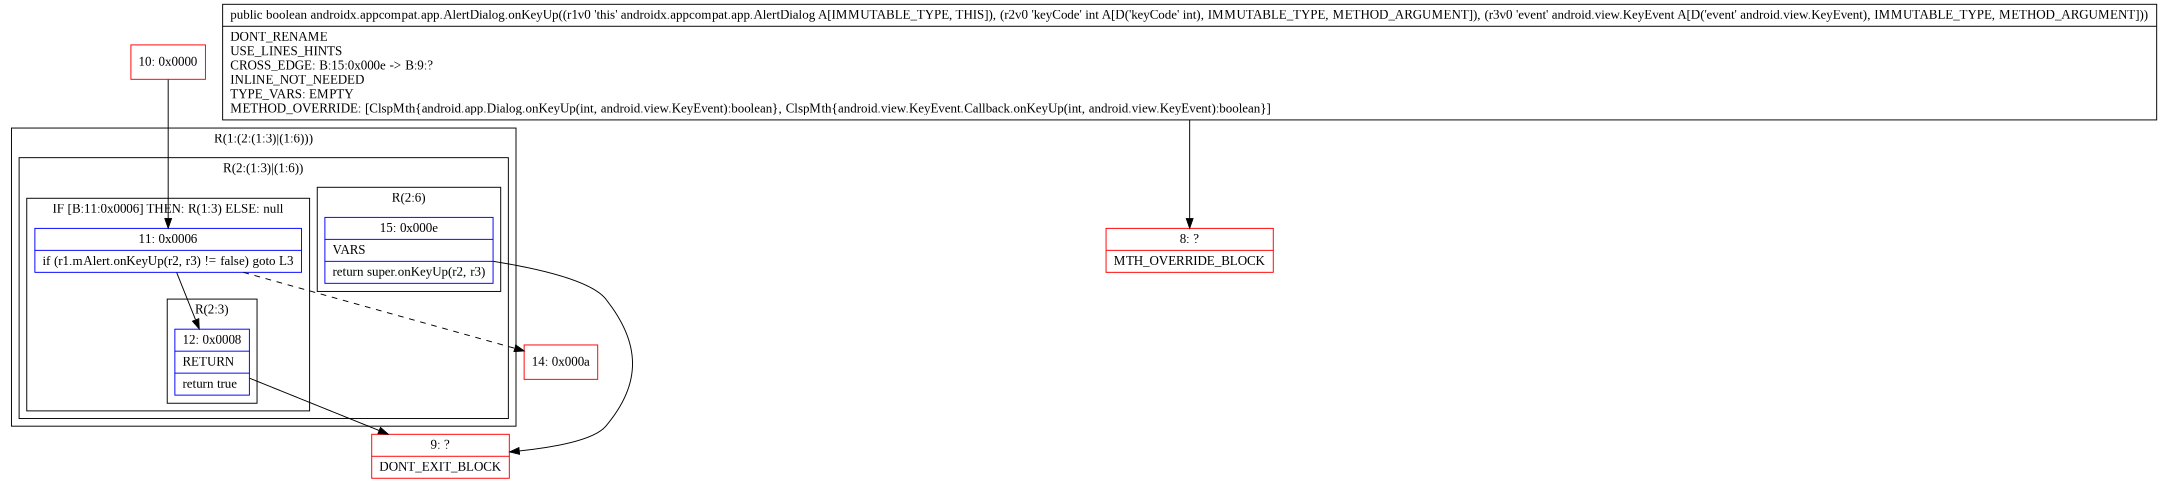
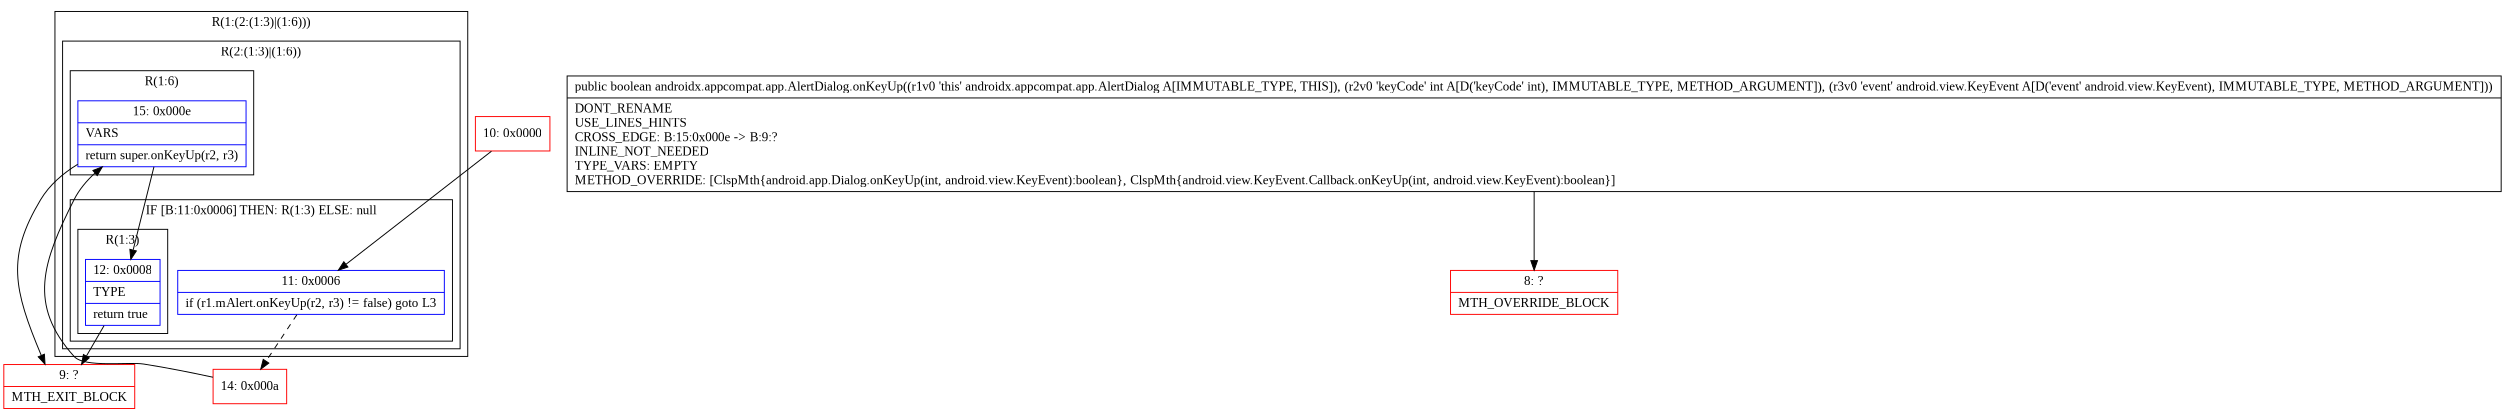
cluster "R(2:6)": label "R(2:6)" -> "R(1:6)"
edge "11: 0x0006" -> "12: 0x0008": now "15: 0x000e" -> "12: 0x0008"
cluster "R(2:3)": label "R(2:3)" -> "R(1:3)"
edge "14: 0x000a" -> "15: 0x000e": added
node "12: 0x0008": text "RETURN" -> "TYPE"
node "9: ?": text "DONT_EXIT_BLOCK" -> "MTH_EXIT_BLOCK"
